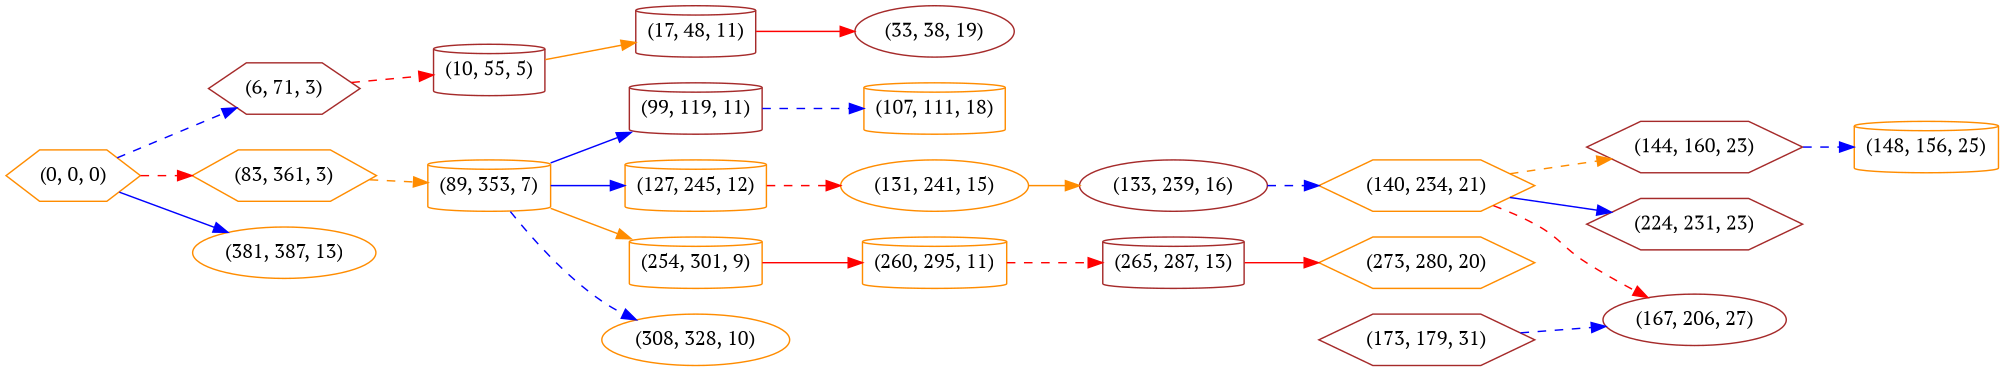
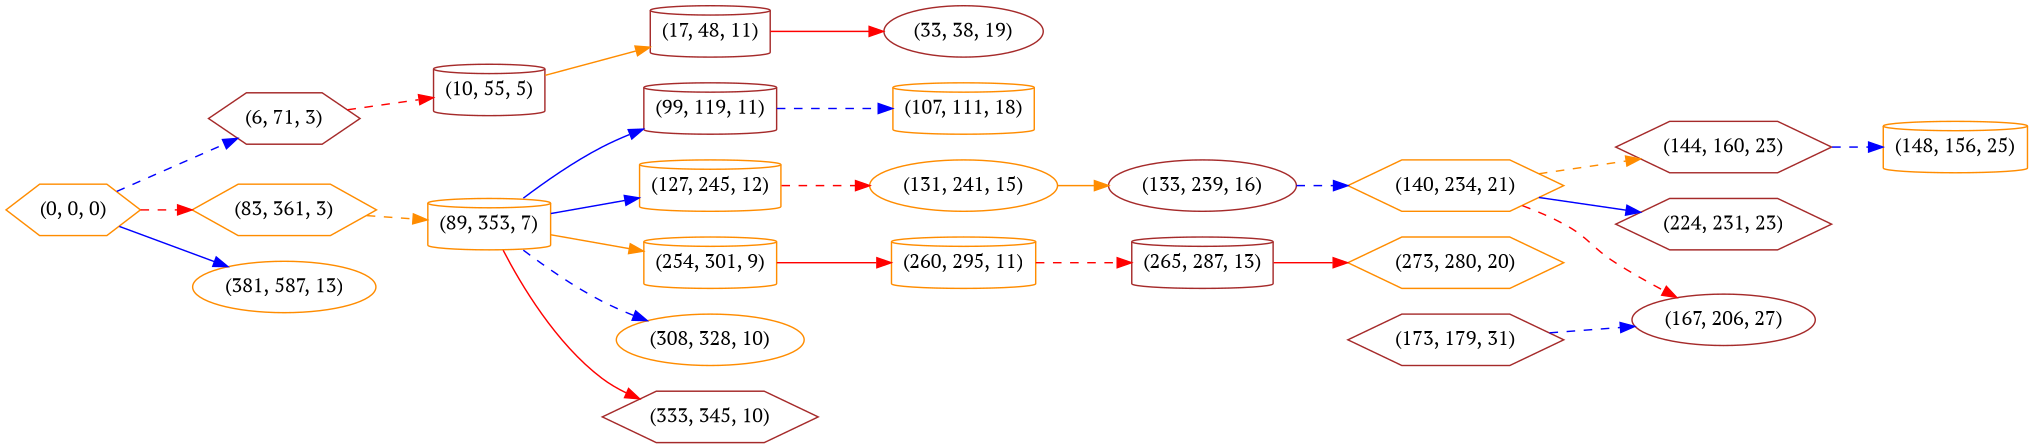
node "(381, 387, 13)": label "(381, 387, 13)" -> "(381, 587, 13)"
node "(333, 345, 10)": added
